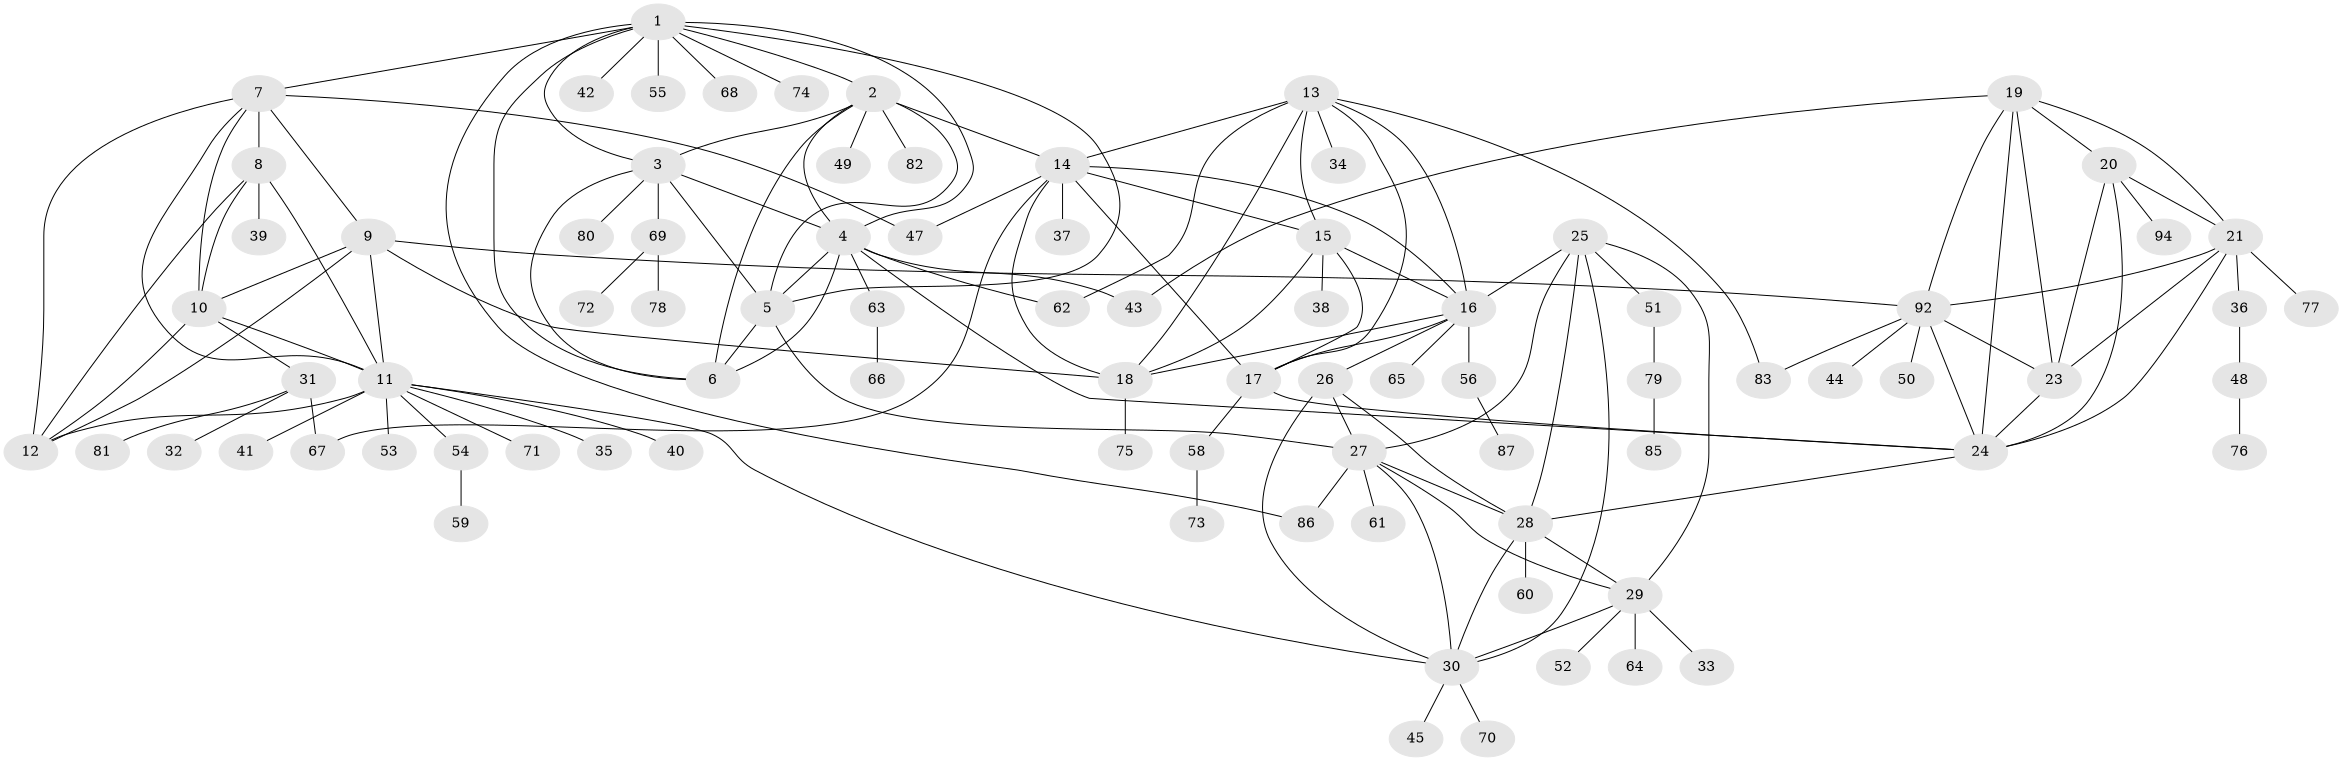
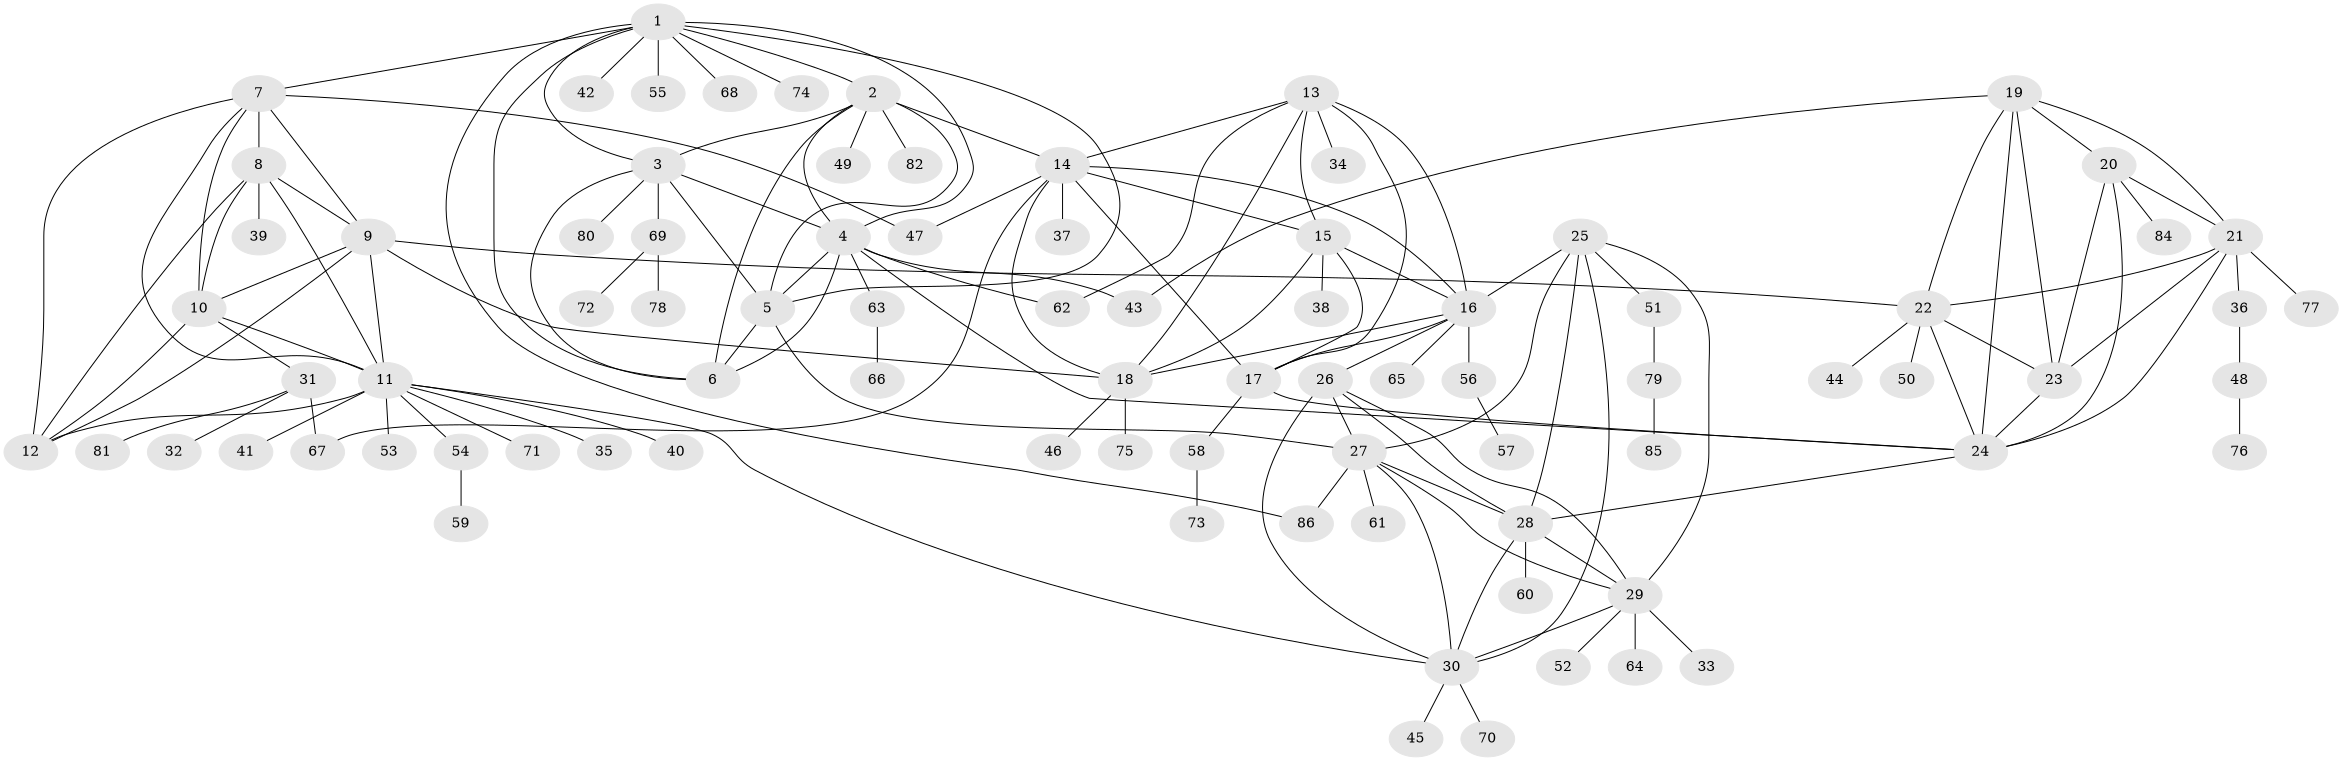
edge "8" -- "9": added
node "94": label "94" -> "84"
node "92": label "92" -> "22"
node "83": removed
node "46": added
node "87": label "87" -> "57"
edge "26" -- "29": added
